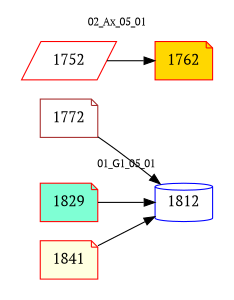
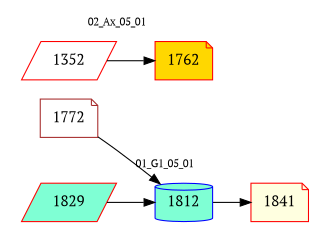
node "1752": label "1752" -> "1352"
node "1829": shape note -> parallelogram
node "1812": fillcolor white -> aquamarine
edge "1841" -> "1812": reversed
